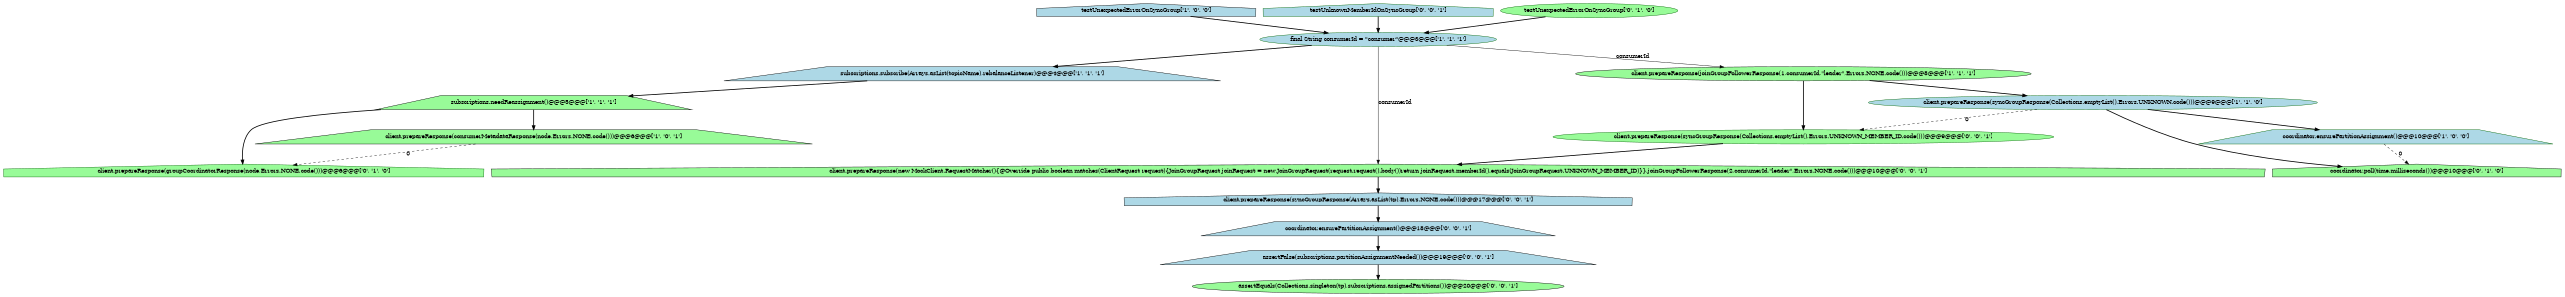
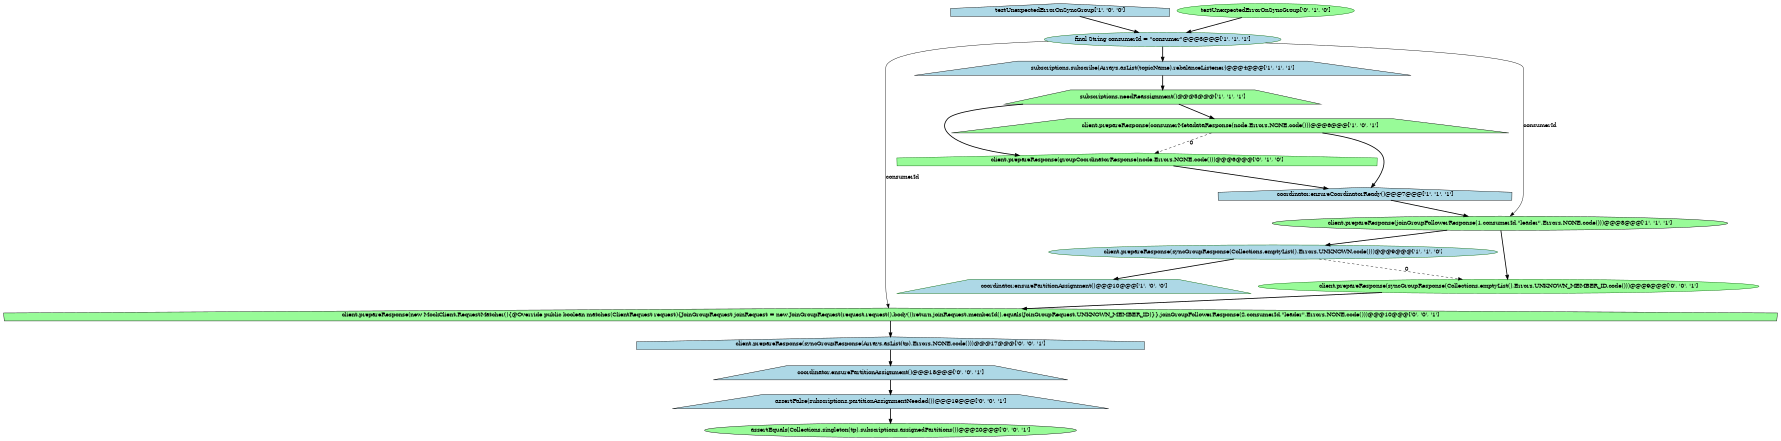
node "testUnknownMemberIdOnSyncGroup['0', '0', '1']": removed
node "coordinator.poll(time.milliseconds())@@@10@@@['0', '1', '0']": removed
node "coordinator.ensureCoordinatorReady()@@@7@@@['1', '1', '1']": added
